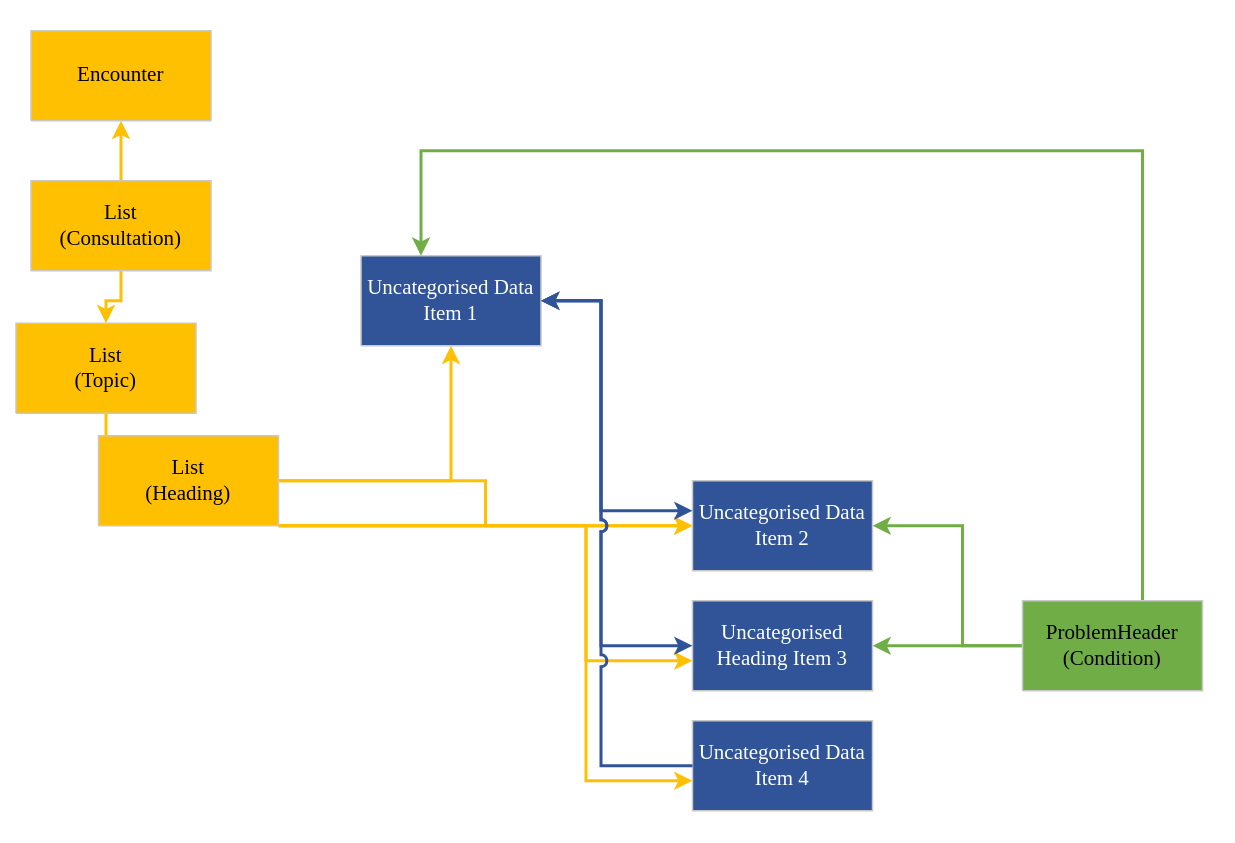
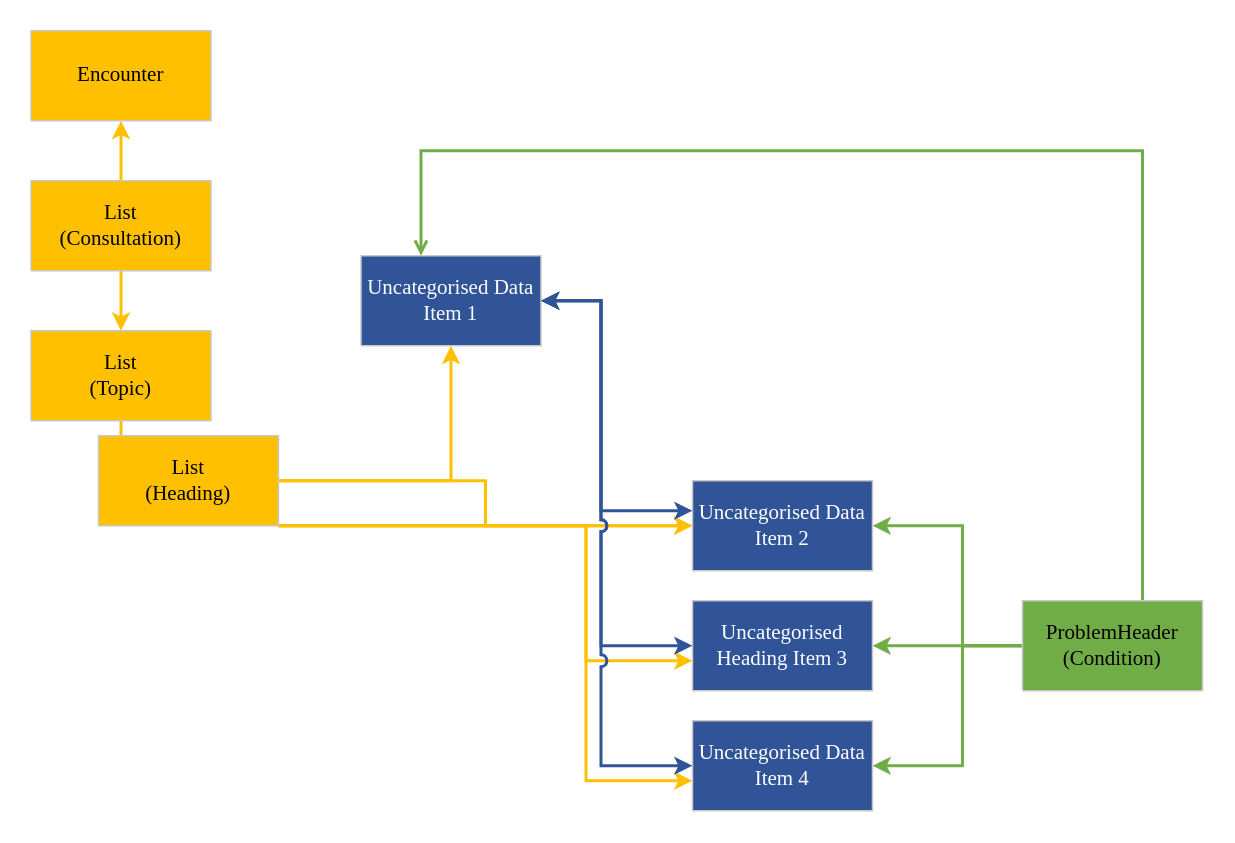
edge "ProblemHeader (Condition)" -> "Uncategorised Data Item 1": arrowhead classic -> open
node "List (Topic)": moved (106, 368) -> (121, 376)
edge "ProblemHeader (Condition)" -> "Uncategorised Data Item 4": added
edge "Uncategorised Data Item 4" -> "Uncategorised Data Item 1": arrowhead none -> classic
